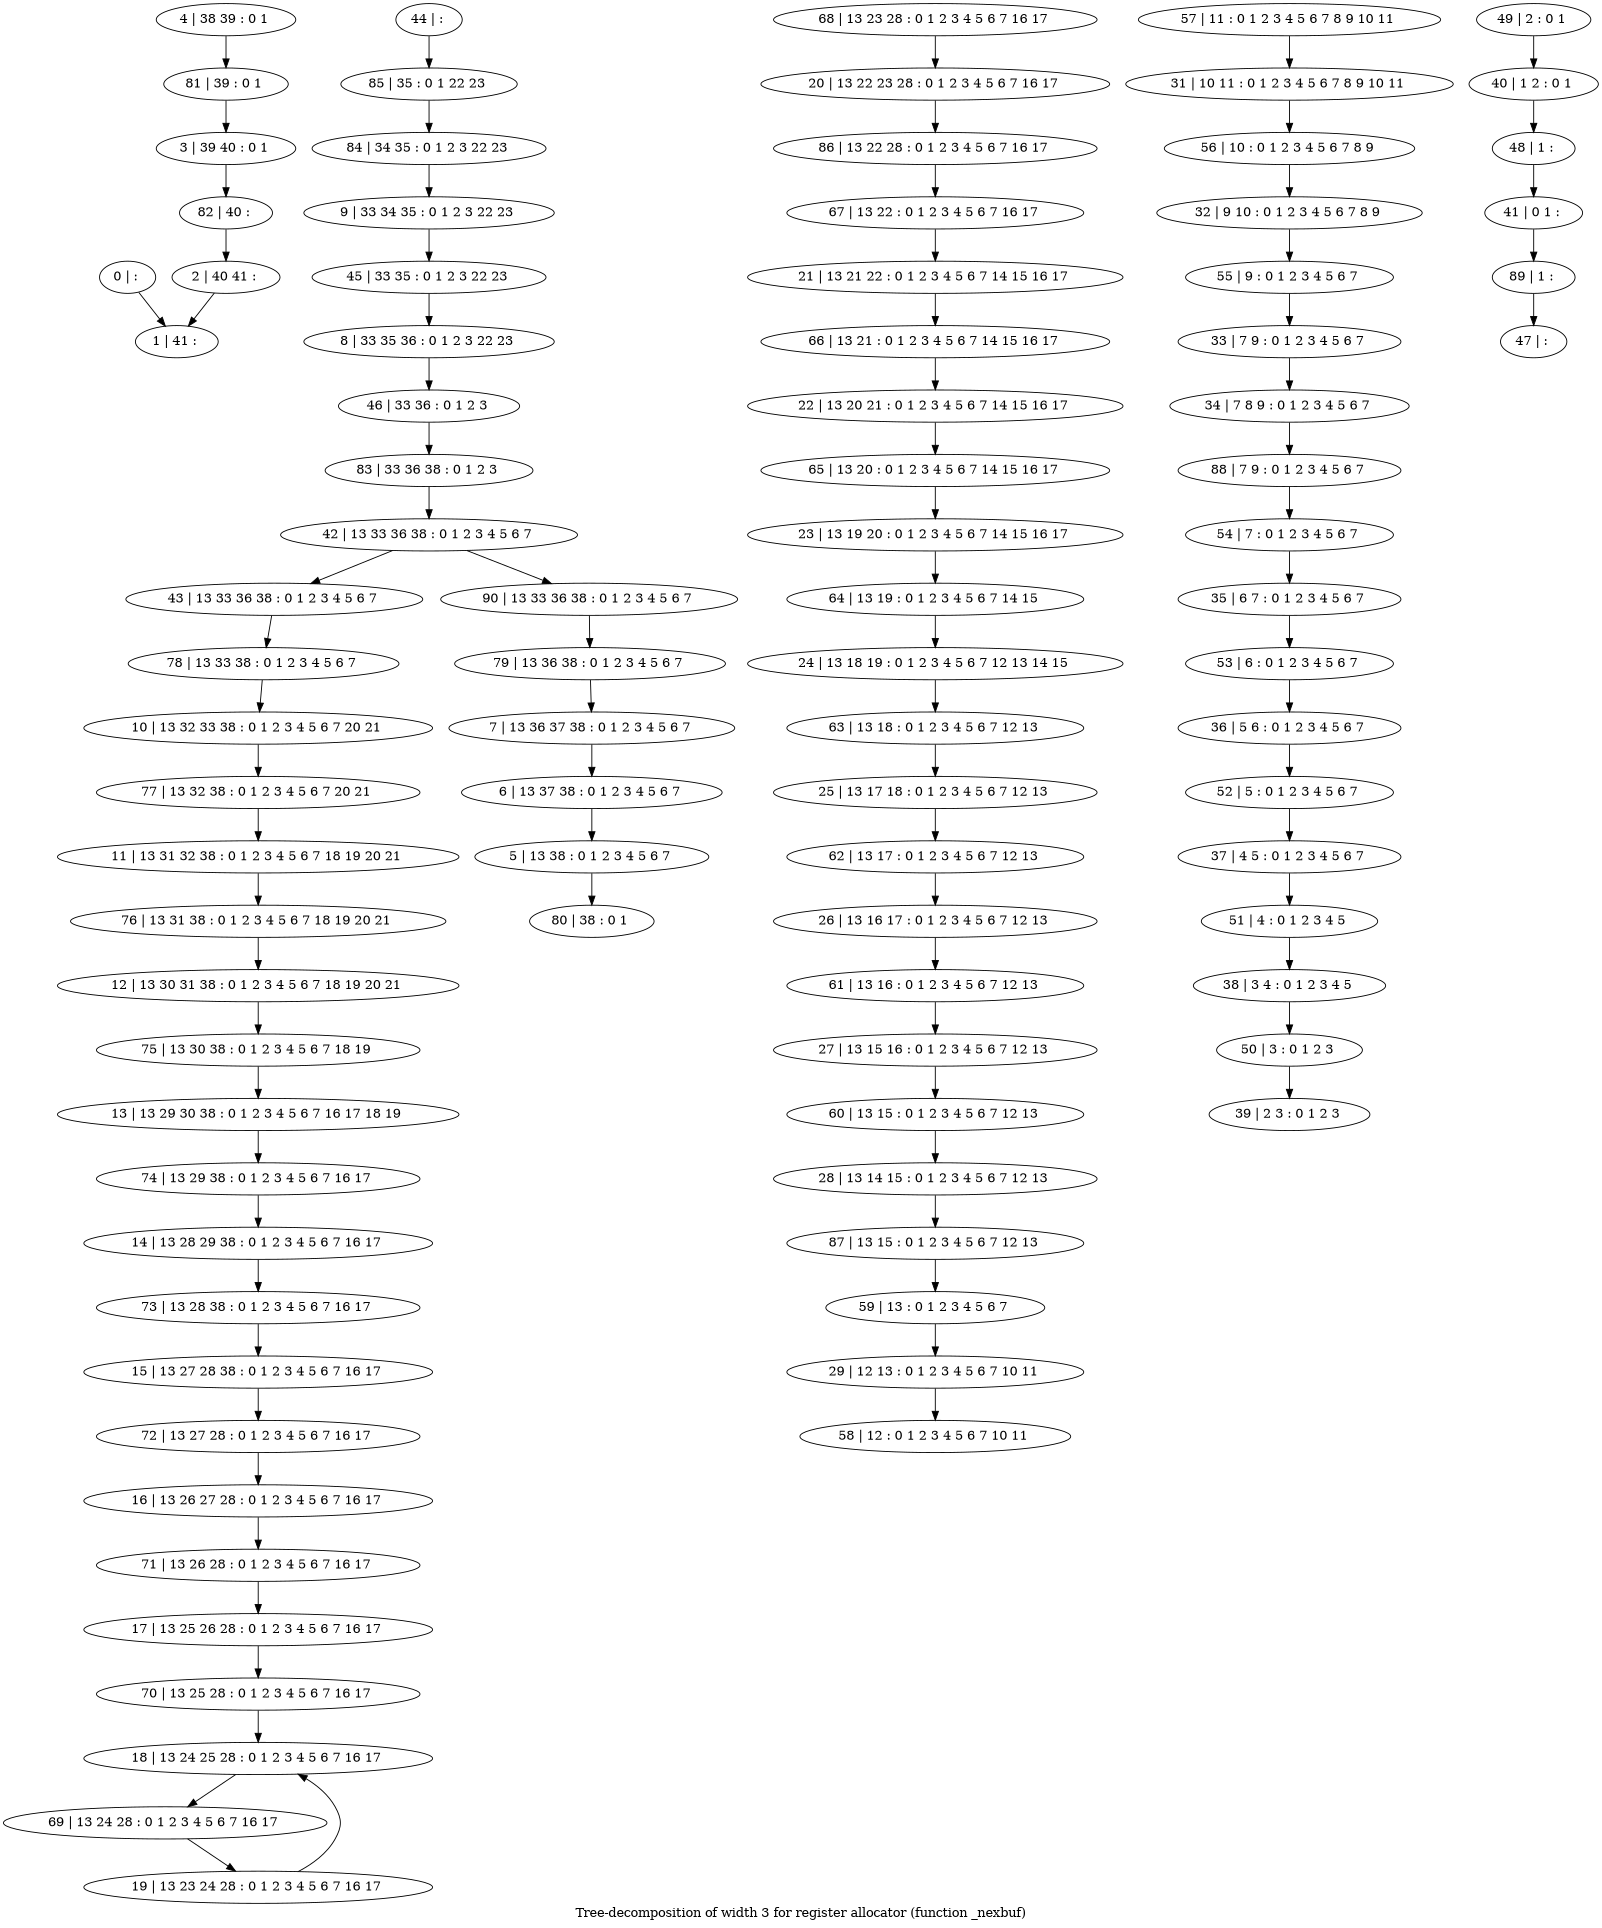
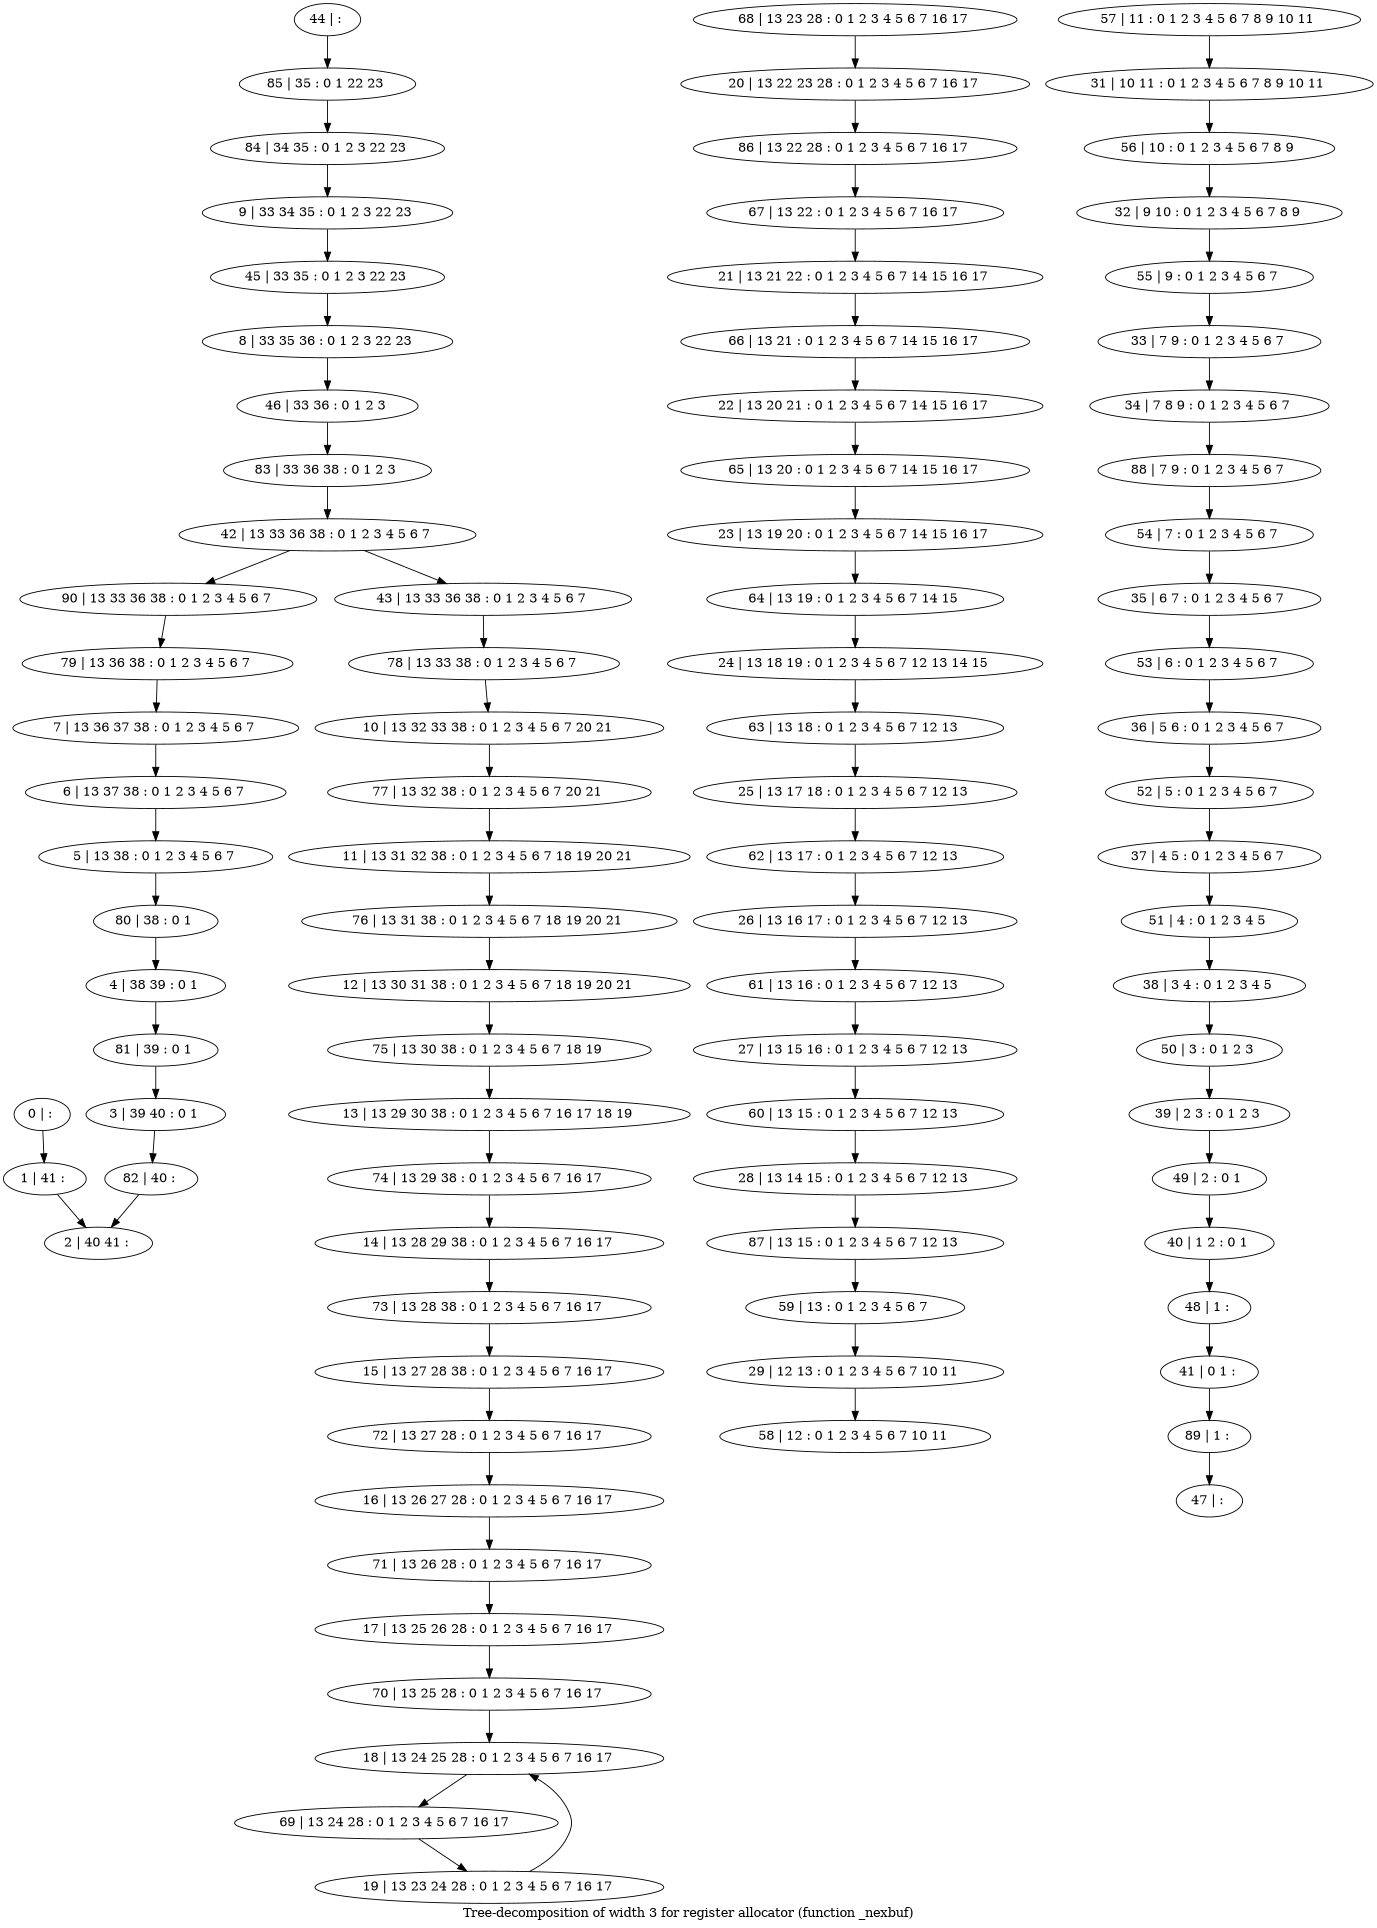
edge "2 | 40 41 :" -> "1 | 41 :": reversed
edge "80 | 38 : 0 1" -> "4 | 38 39 : 0 1": added
edge "39 | 2 3 : 0 1 2 3" -> "49 | 2 : 0 1": added
